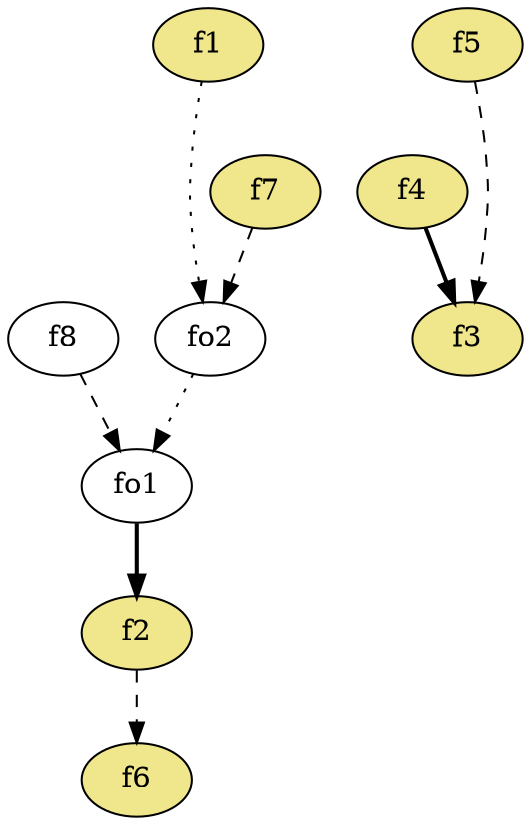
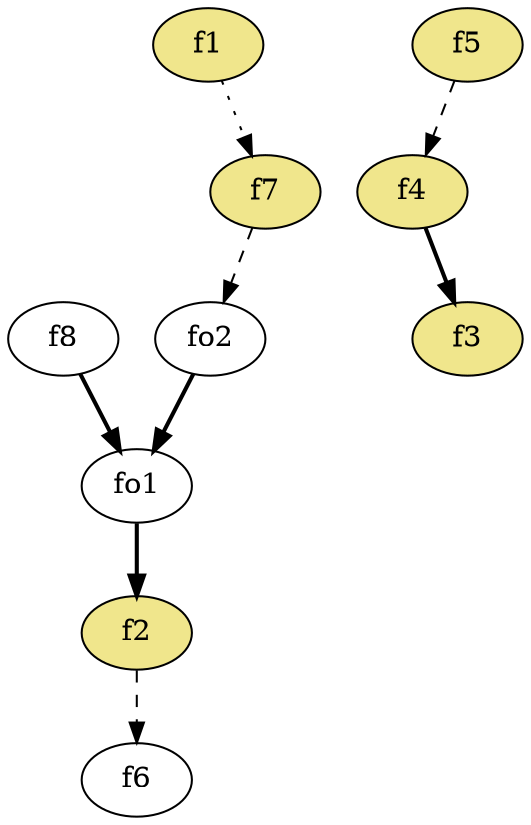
edge "f1" -> "fo2": now "f1" -> "f7"
edge "f5" -> "f3": now "f5" -> "f4"
edge "f8" -> "fo1": style dashed -> bold
edge "fo2" -> "fo1": style dotted -> bold
node "f6": fillcolor khaki -> white
